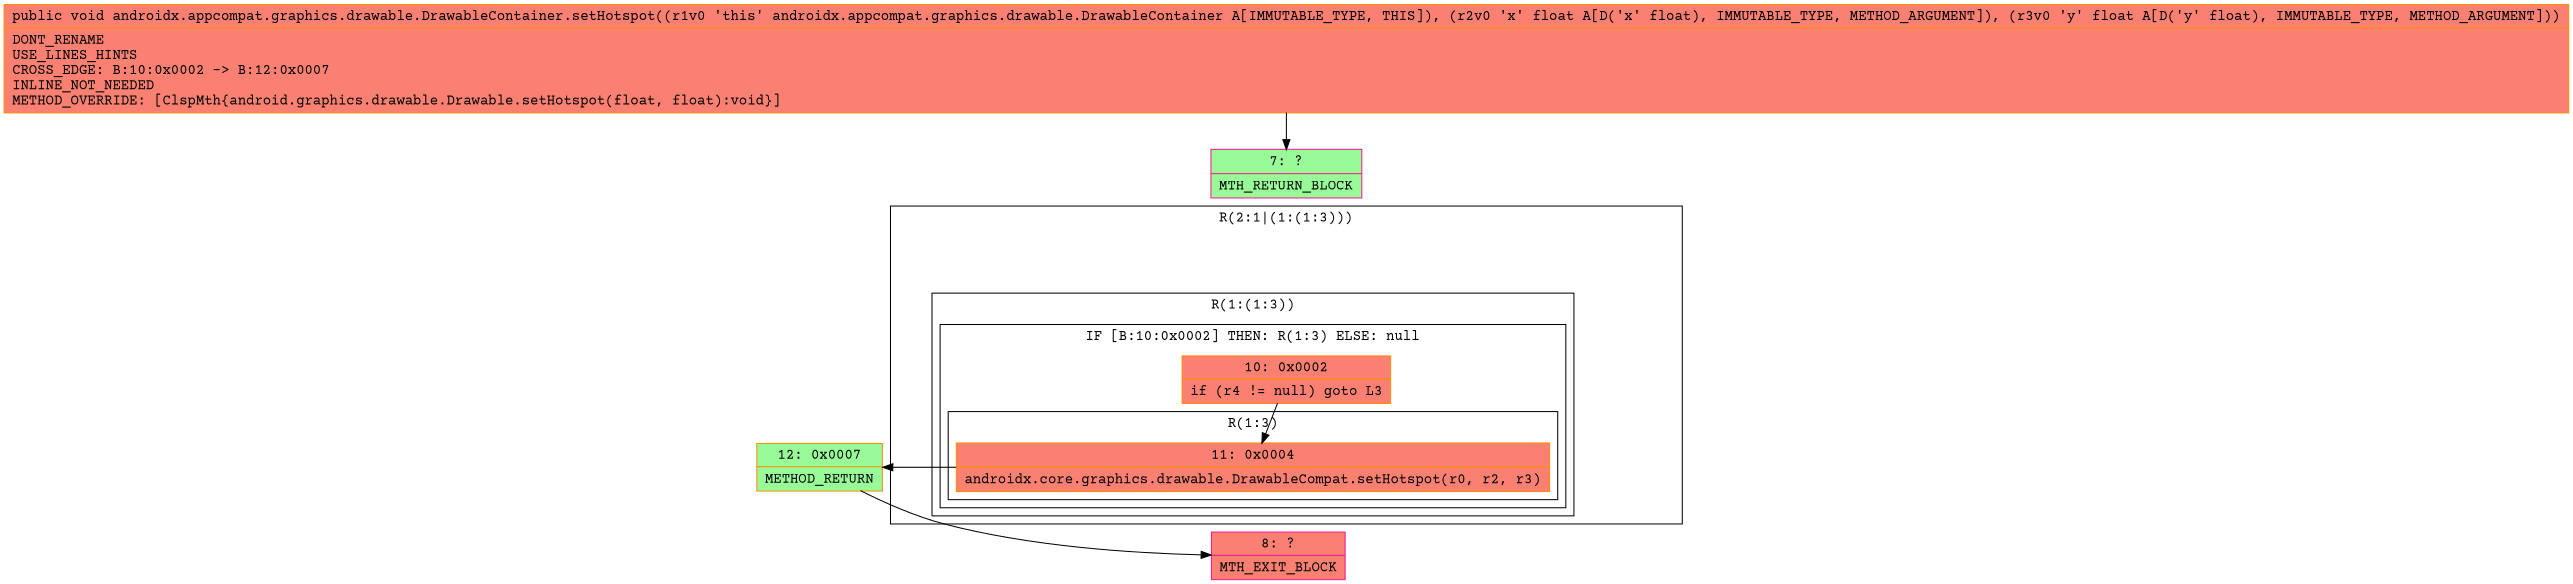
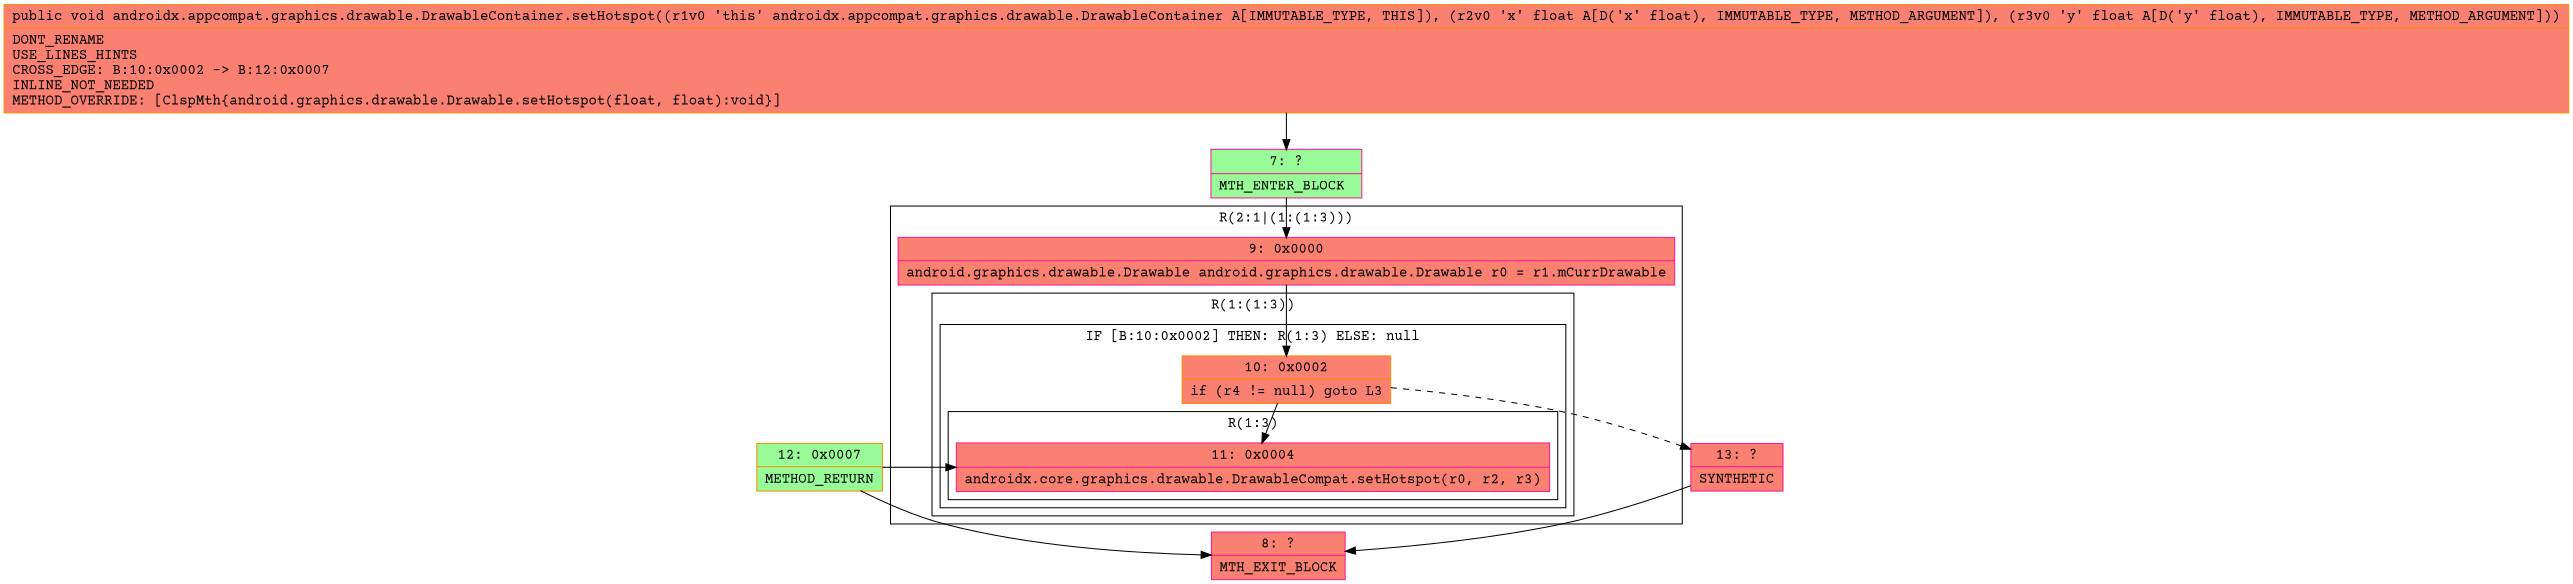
node "7: ?": text "MTH_RETURN_BLOCK" -> "MTH_ENTER_BLOCK"
node "9: 0x0000": added
edge "11: 0x0004" -> "12: 0x0007": reversed
node "11: 0x0004": color darkorange -> deeppink
node "13: ?": added
